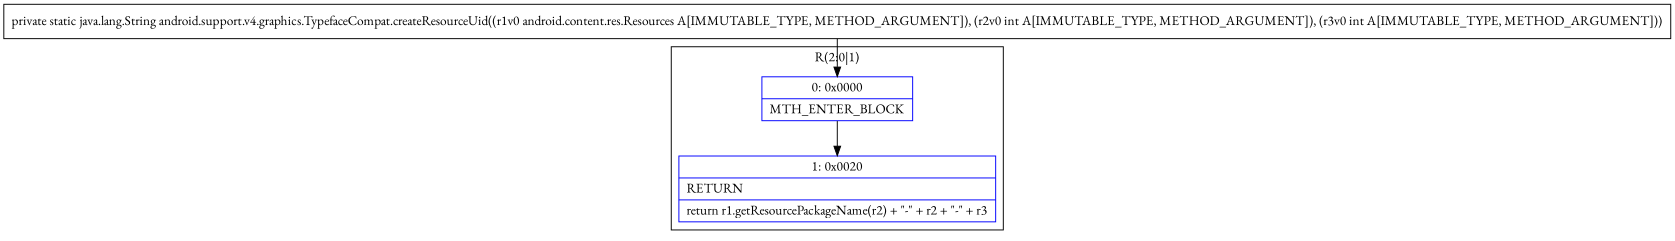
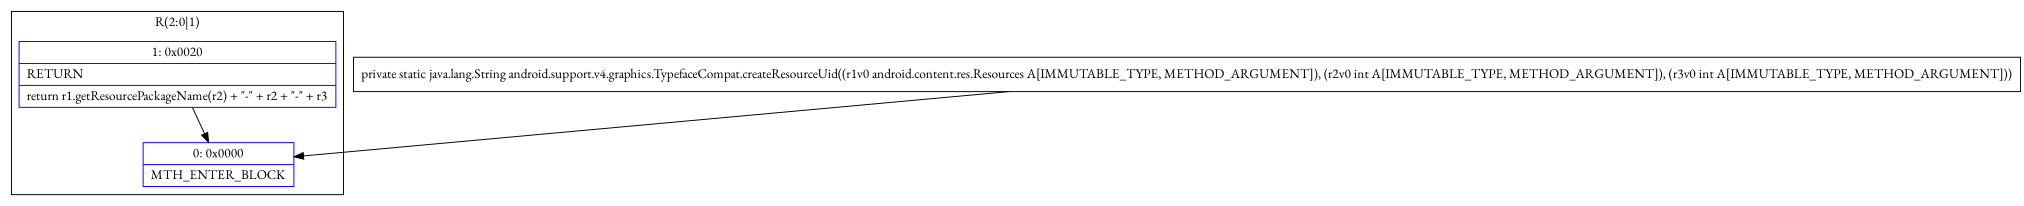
edge "0: 0x0000" -> "1: 0x0020": reversed
